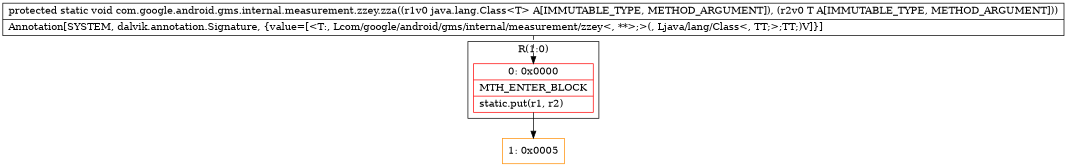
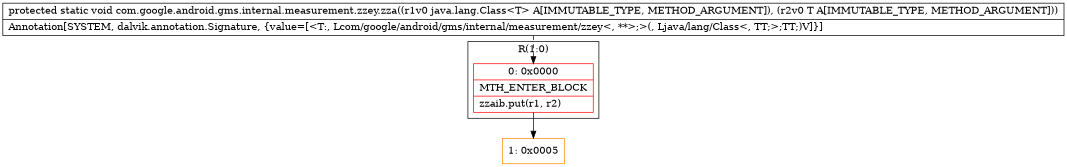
node "0: 0x0000": text "static.put(r1, r2)" -> "zzaib.put(r1, r2)"
